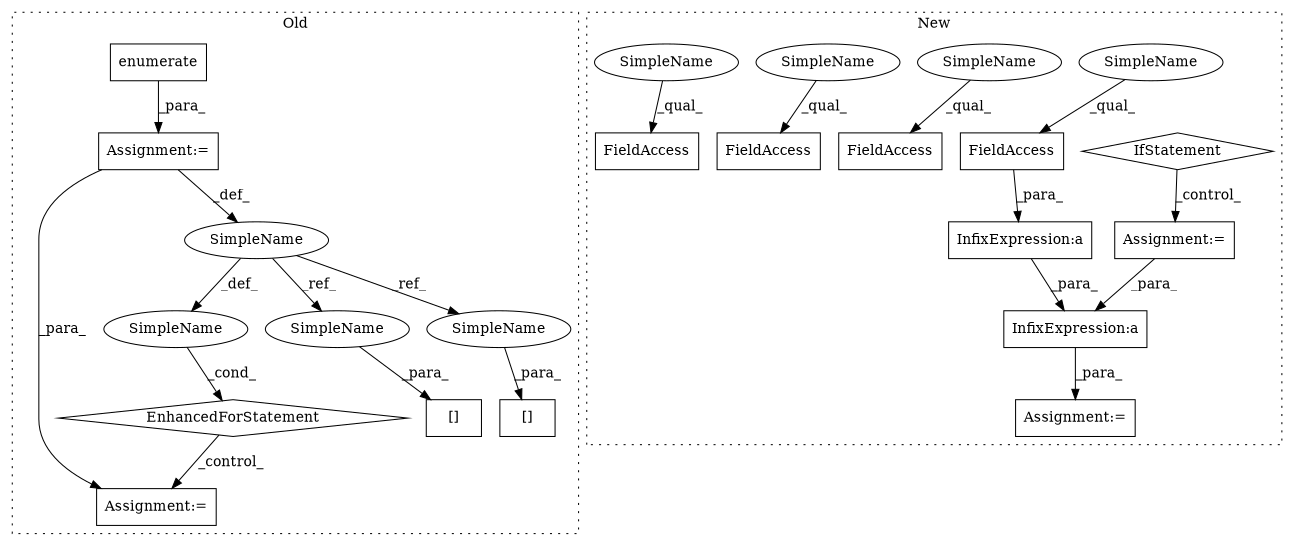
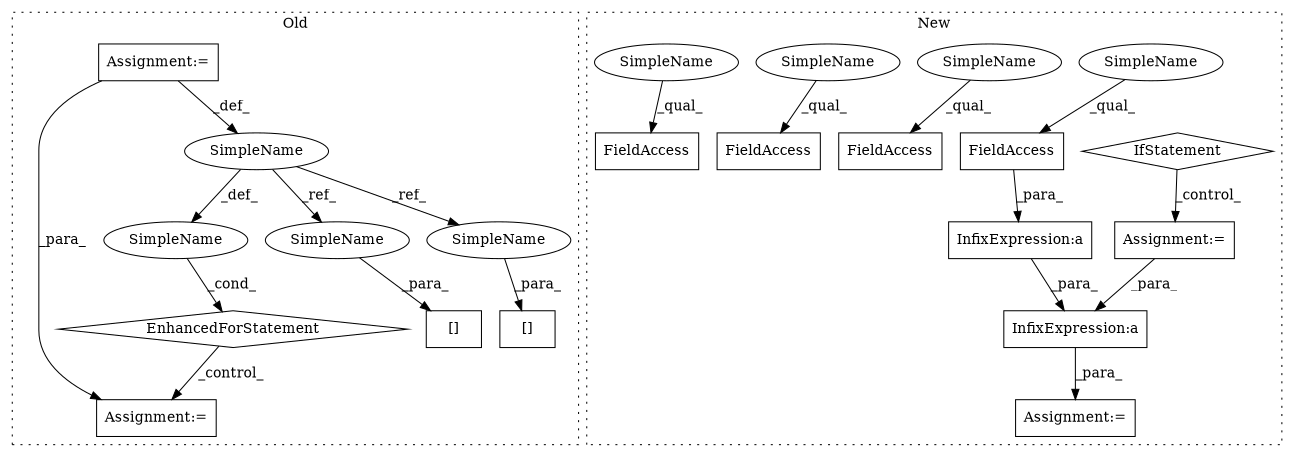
node "enumerate": removed
